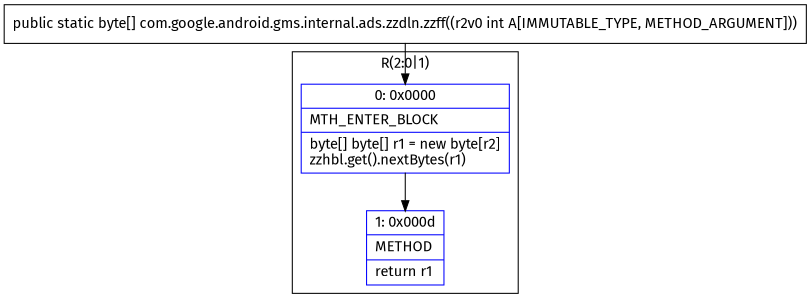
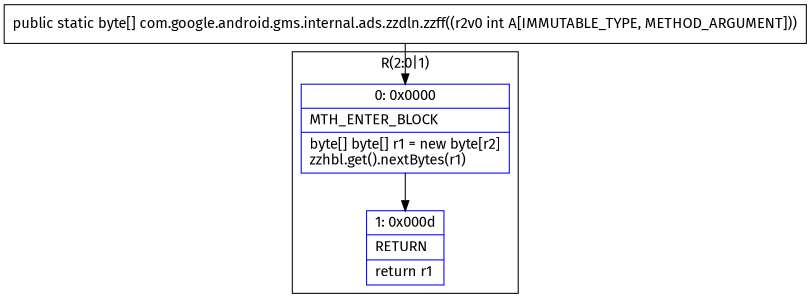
node "1: 0x000d": text "METHOD" -> "RETURN"
